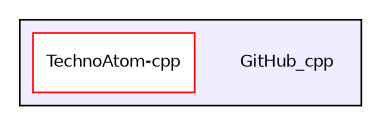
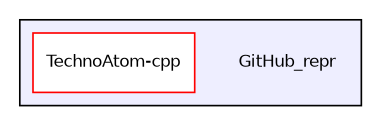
node "GitHub_cpp": label "GitHub_cpp" -> "GitHub_repr"
